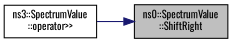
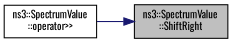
node "ns0::SpectrumValue ::ShiftRight": label "ns0::SpectrumValue ::ShiftRight" -> "ns3::SpectrumValue ::ShiftRight"
